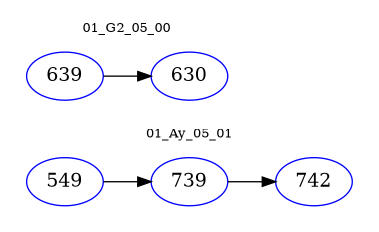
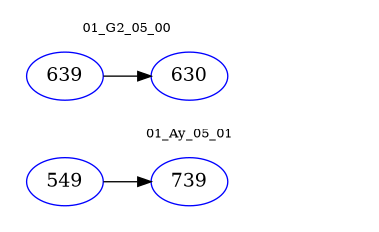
node "742": removed
